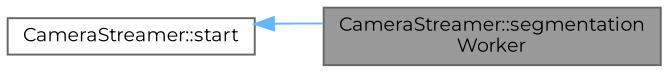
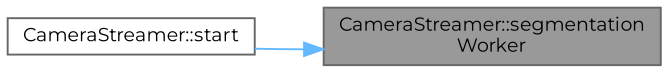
edge "CameraStreamer::segmentation Worker" -> "CameraStreamer::start": reversed
